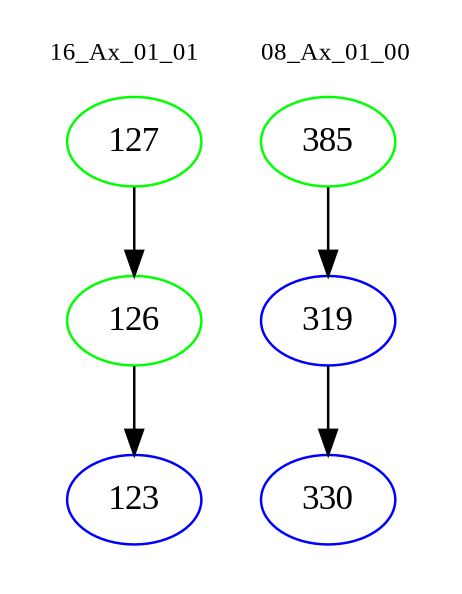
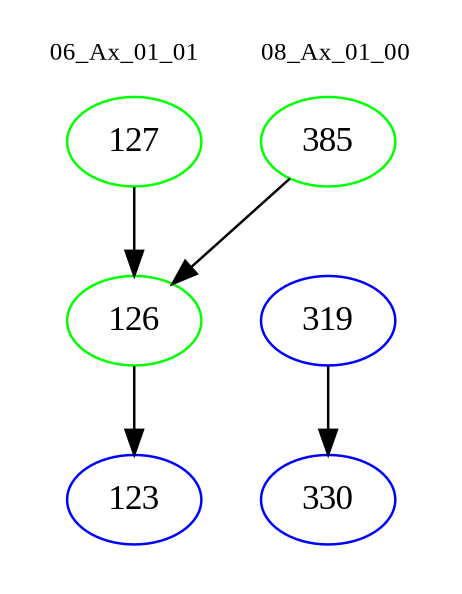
cluster "16_Ax_01_01": label "16_Ax_01_01" -> "06_Ax_01_01"
edge "385" -> "319": now "385" -> "126"
